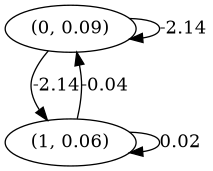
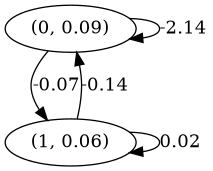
edge "(0, 0.09)" -> "(1, 0.06)": label "-2.14" -> "-0.07"
edge "(1, 0.06)" -> "(0, 0.09)": label "-0.04" -> "-0.14"
